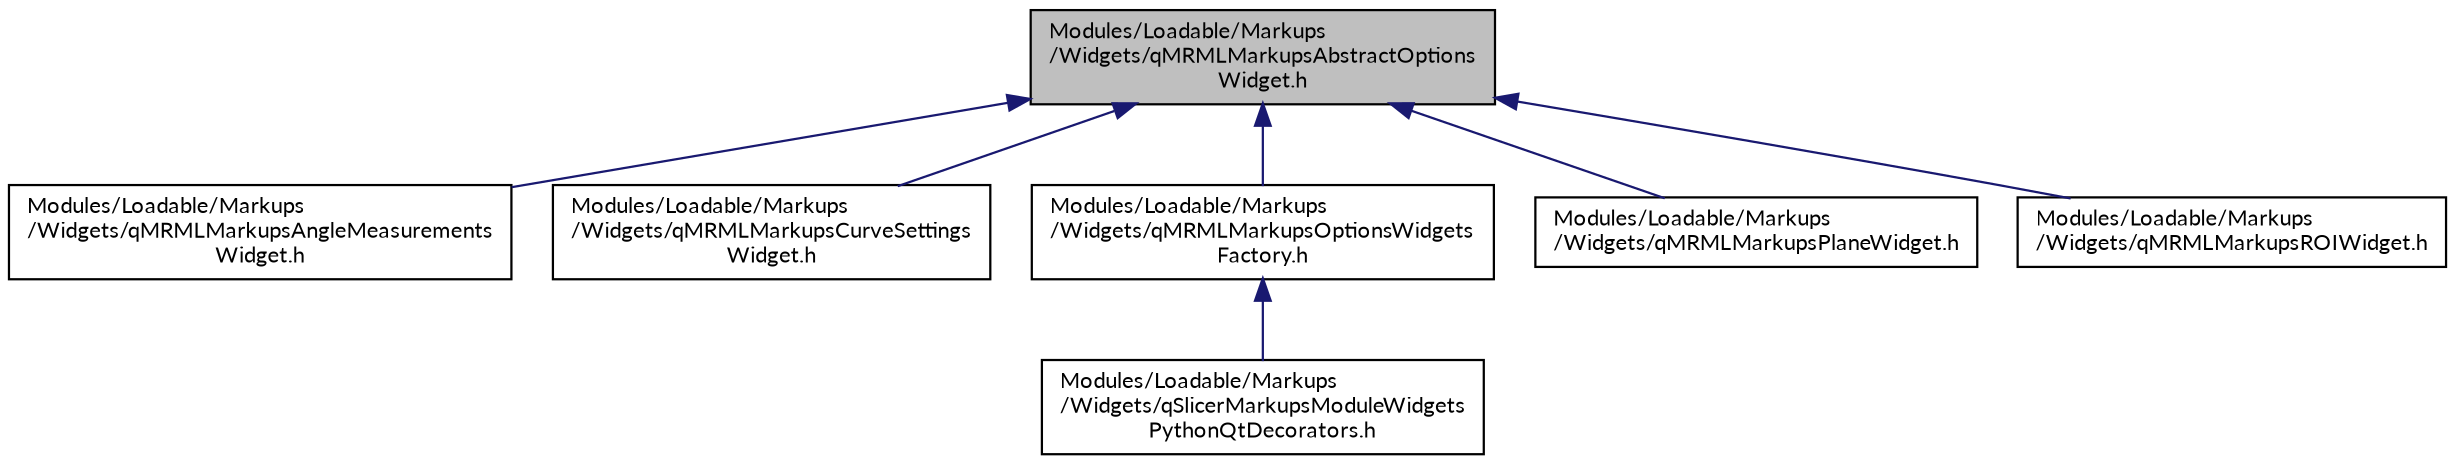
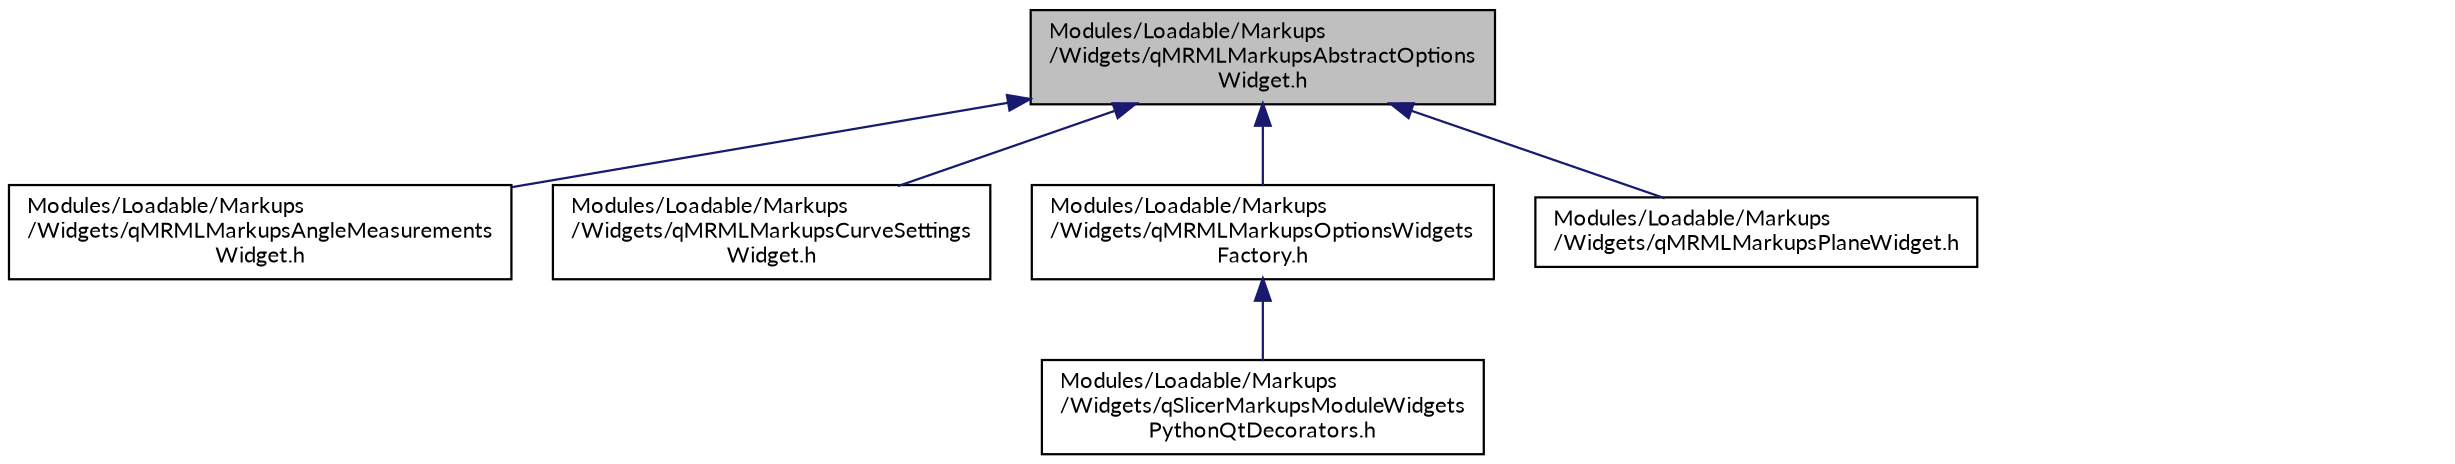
node "Modules/Loadable/Markups /Widgets/qMRMLMarkupsROIWidget.h": removed
